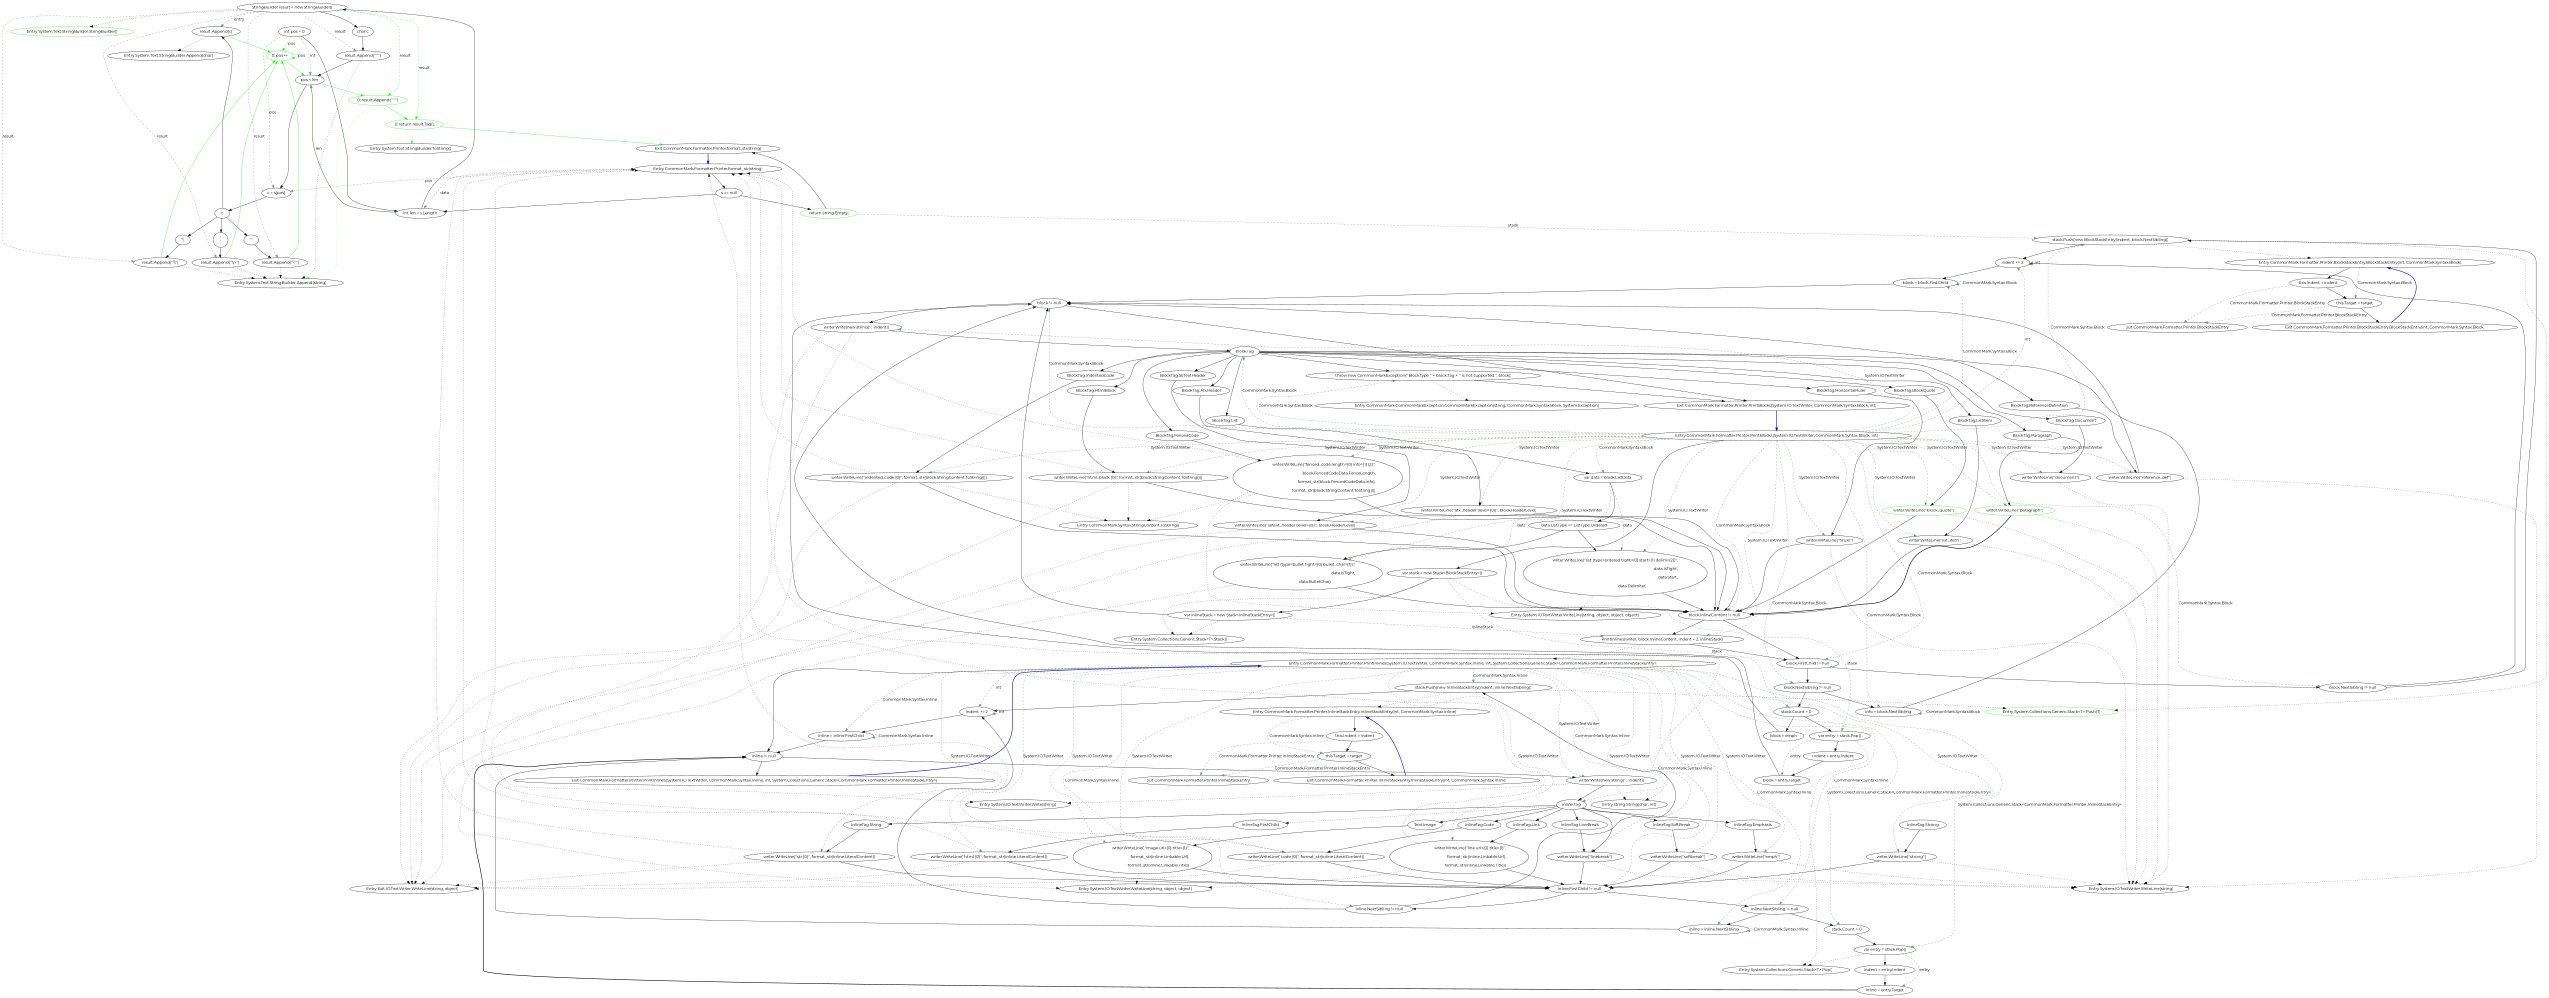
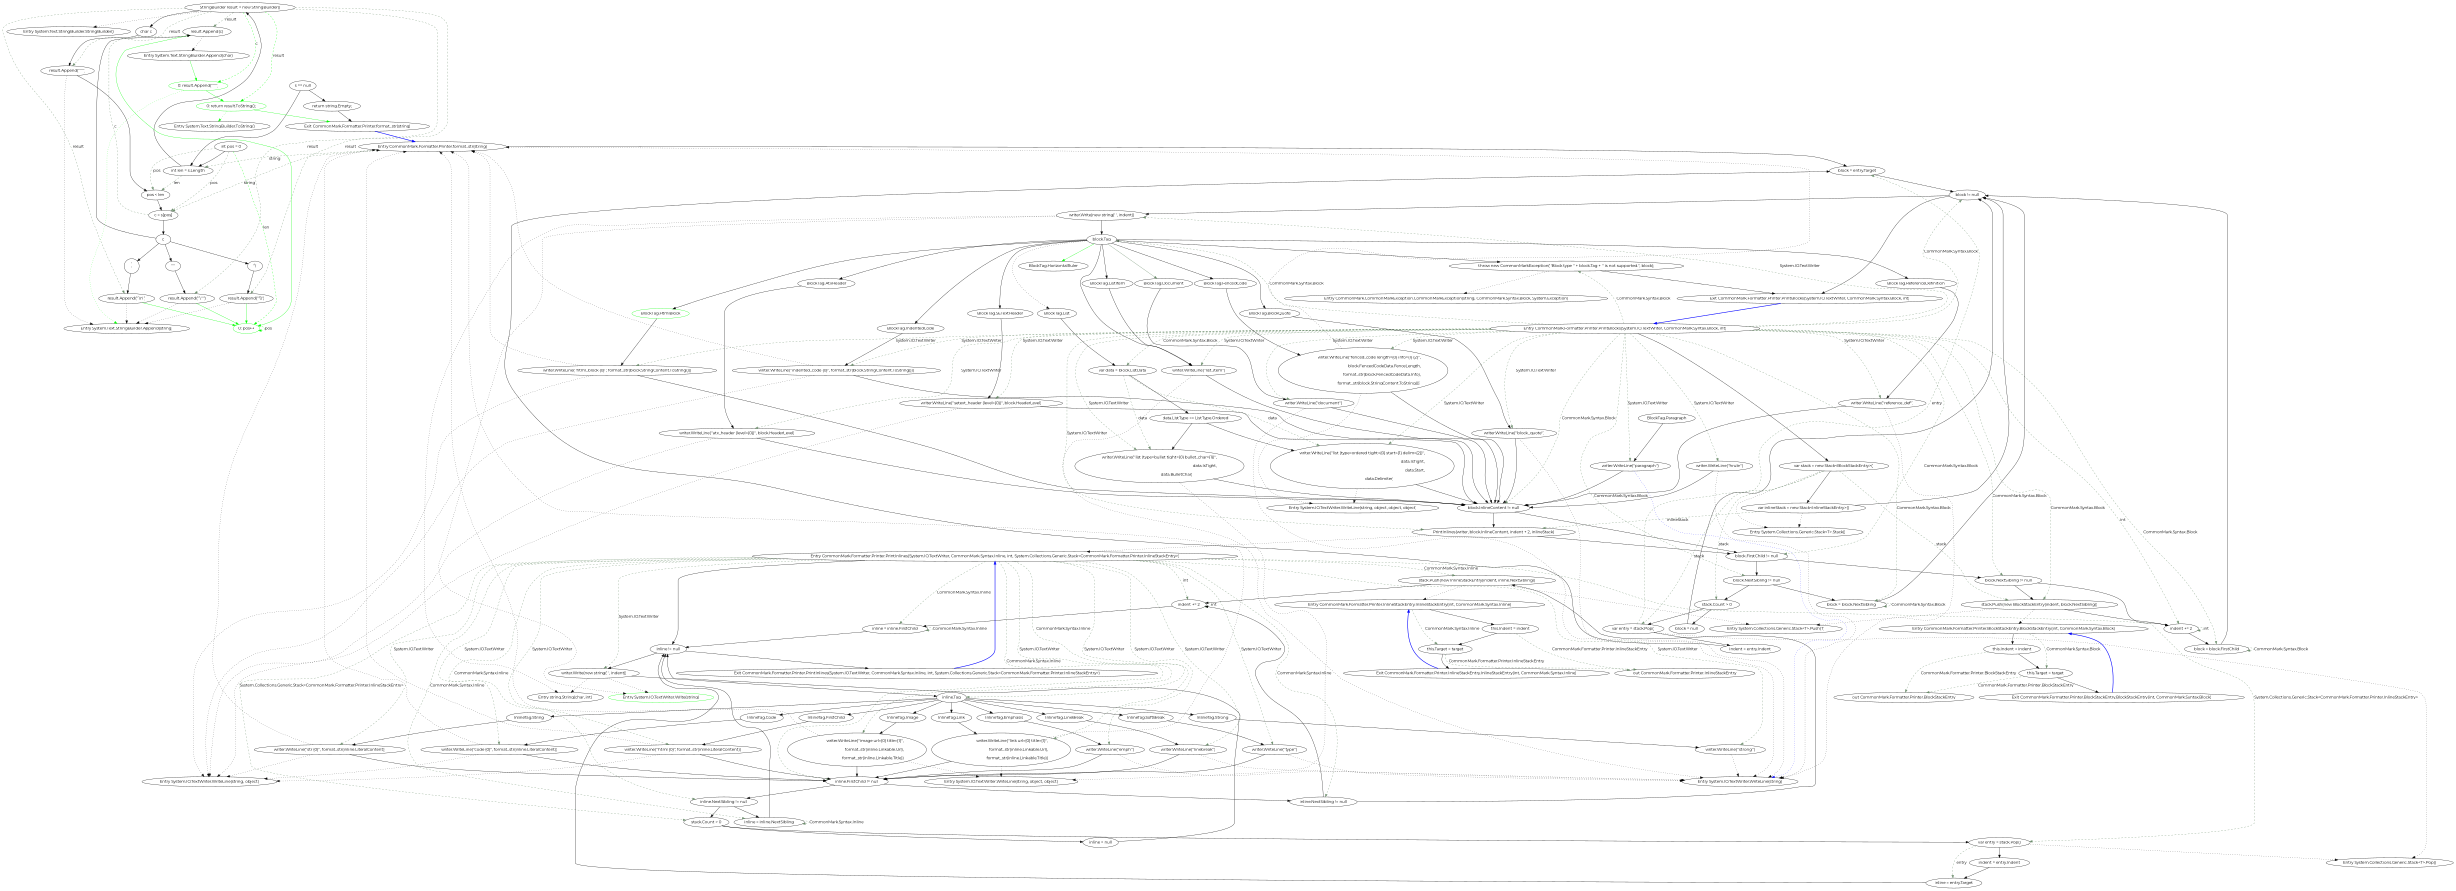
edge "StringBuilder result = new StringBuilder()" -> "result.Append(c)": label "entry" -> "result"
node "Entry System.Text.StringBuilder.StringBuilder()": color green -> black
edge "int pos = 0" -> "0: pos++": label "pos" -> "len"
edge "int pos = 0" -> "pos < len": label "int" -> "pos"
edge "StringBuilder result = new StringBuilder()" -> "0: result.Append('''''')": label "result" -> "c"
edge "0: pos++" -> "pos < len": removed
edge "pos < len" -> "0: result.Append('''''')": now "Entry System.Text.StringBuilder.Append(char)" -> "0: result.Append('''''')"
edge "c = s[pos]" -> "result.Append(c)": added, label "c"
node "0: return result.Tag();": label "0: return result.Tag();" -> "0: return result.ToString();"
edge "int len = s.Length" -> "pos < len": style bold -> dashed
edge "Entry CommonMark.Formatter.Printer.format_str(string)" -> "s == null": now "Entry CommonMark.Formatter.Printer.format_str(string)" -> "block = entry.Target"
edge "Entry CommonMark.Formatter.Printer.format_str(string)" -> "c = s[pos]": label "pos" -> "string"
edge "Entry CommonMark.Formatter.Printer.format_str(string)" -> "int len = s.Length": label "data" -> "string"
node "return string.Empty;": color green -> black
edge "return string.Empty;" -> "stack.Push(new BlockStackEntry(indent, block.NextSibling))": now "var stack = new Stack<BlockStackEntry>()" -> "stack.Push(new BlockStackEntry(indent, block.NextSibling))"
edge "writer.WriteLine(''reference_def'')" -> "block != null": now "writer.WriteLine(''reference_def'')" -> "block.InlineContent != null"
edge "block.Tag" -> "BlockTag.Document": color black -> darkseagreen4
edge "block.Tag" -> "BlockTag.Paragraph": now "block.Tag" -> "writer.WriteLine(''list_item'')"
edge "block.Tag" -> "BlockTag.HorizontalRuler": color black -> green
edge "block.Tag" -> "BlockTag.List": style solid -> dotted
node "BlockTag.HtmlBlock": color black -> green
edge "writer.WriteLine(''document'')" -> "block.InlineContent != null": added
edge "BlockTag.HorizontalRuler" -> "writer.WriteLine(''hrule'')": removed
node "writer.WriteLine(''block_quote'')": color green -> black
node "writer.WriteLine(''paragraph'')": color green -> black
node "Entry CommonMark.Syntax.StringContent.ToString()": removed
edge "writer.WriteLine(''paragraph'')" -> "block.InlineContent != null": style bold -> solid
edge "writer.WriteLine(''paragraph'')" -> "Entry System.IO.TextWriter.WriteLine(string)": color black -> blue
node "info = block.NextSibling": label "info = block.NextSibling" -> "block = block.NextSibling"
node "Entry System.Collections.Generic.Stack<T>.Push(T)": color green -> black
node "block = emph": label "block = emph" -> "block = null"
node "Entry System.IO.TextWriter.Write(string)": color black -> green
edge "inline.Tag" -> "InlineTag.FirstChild": style dotted -> solid
edge "inline.Tag" -> "writer.WriteLine(''linebreak'')": now "inline.Tag" -> "InlineTag.Strong"
node "Text.Image": label "Text.Image" -> "InlineTag.Image"
node "inline = null": added
node "writer.WriteLine(''softbreak'')": label "writer.WriteLine(''softbreak'')" -> "writer.WriteLine(''type'')"
edge "writer.WriteLine(''strong'')" -> "inline.FirstChild != null": removed
node "Entry Exit.IO.TextWriter.WriteLine(string, object)": label "Entry Exit.IO.TextWriter.WriteLine(string, object)" -> "Entry System.IO.TextWriter.WriteLine(string, object)"
edge "inline = entry.Target" -> "inline != null": style bold -> solid
